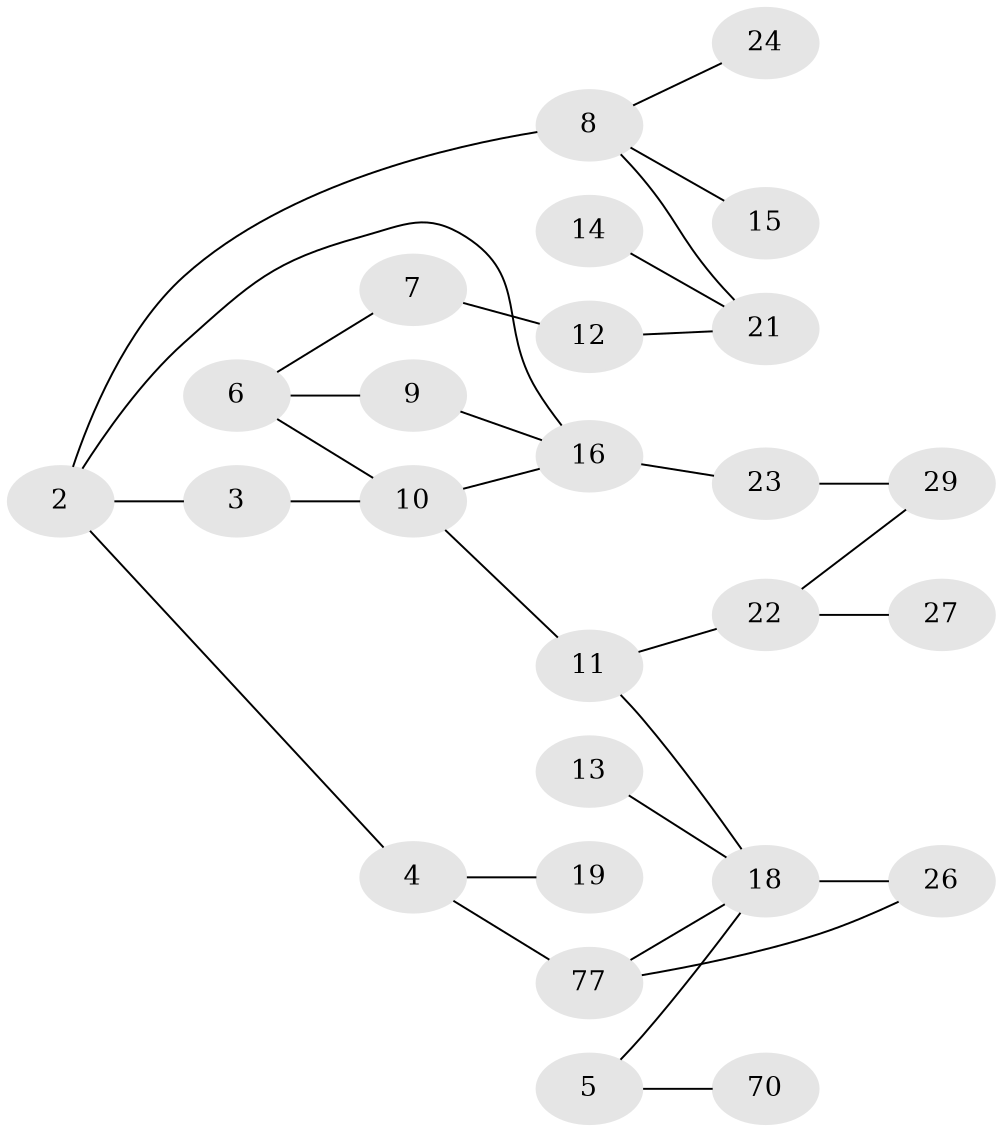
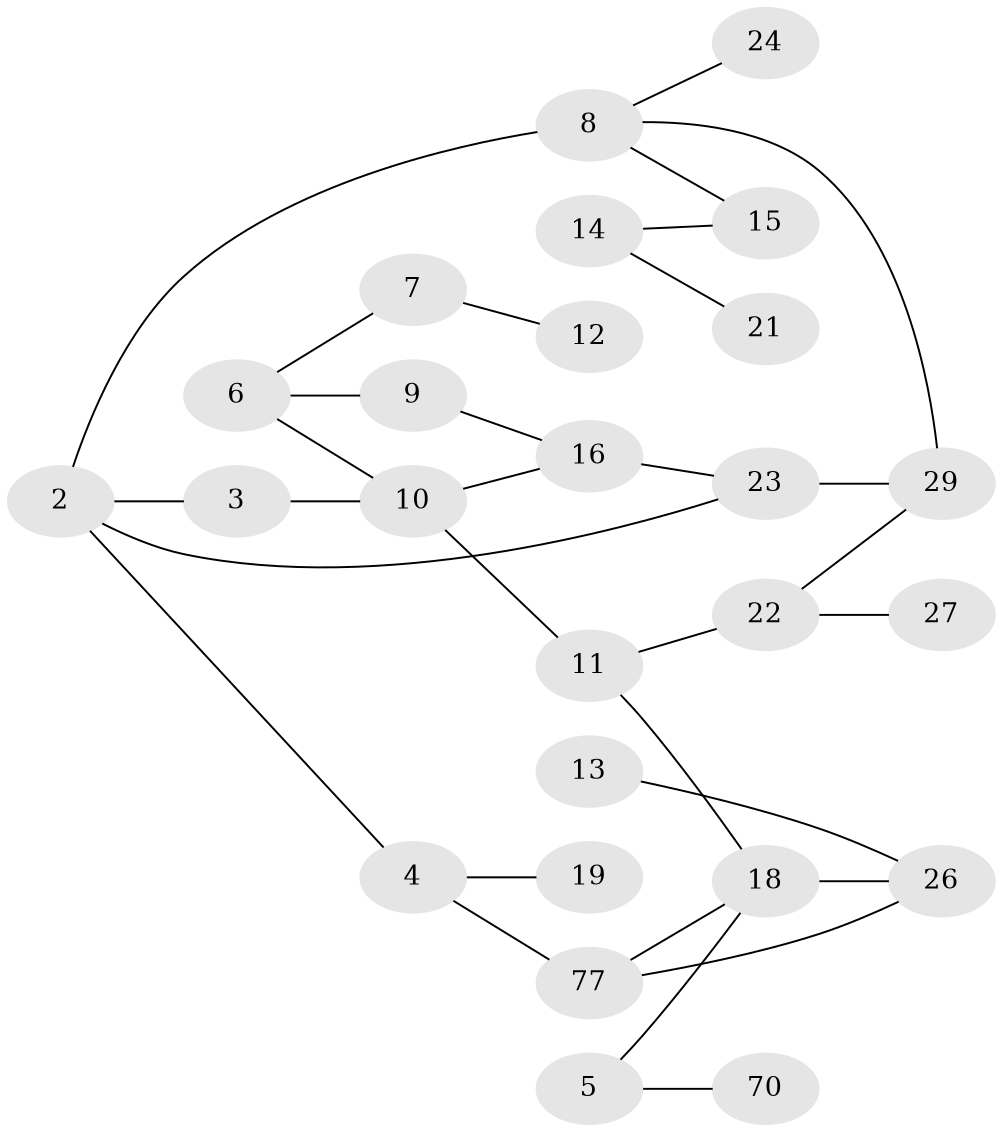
edge "8" -- "21": now "8" -- "29"
edge "15" -- "14": added
edge "16" -- "2": now "23" -- "2"
edge "21" -- "12": removed
edge "13" -- "18": now "13" -- "26"
